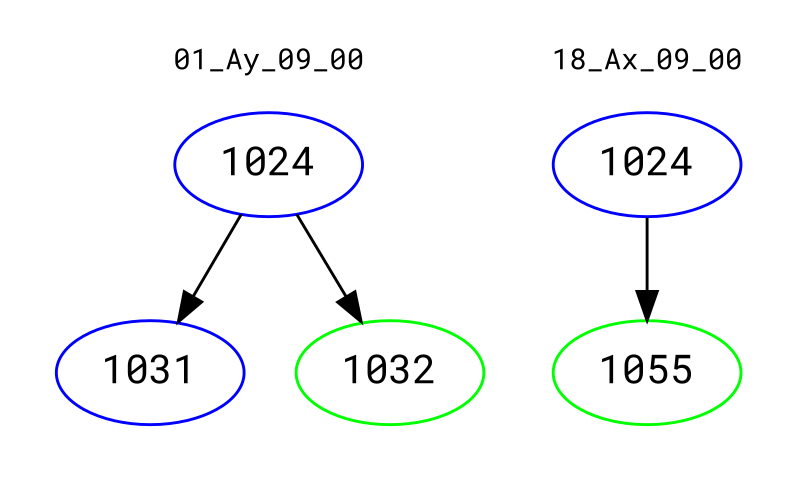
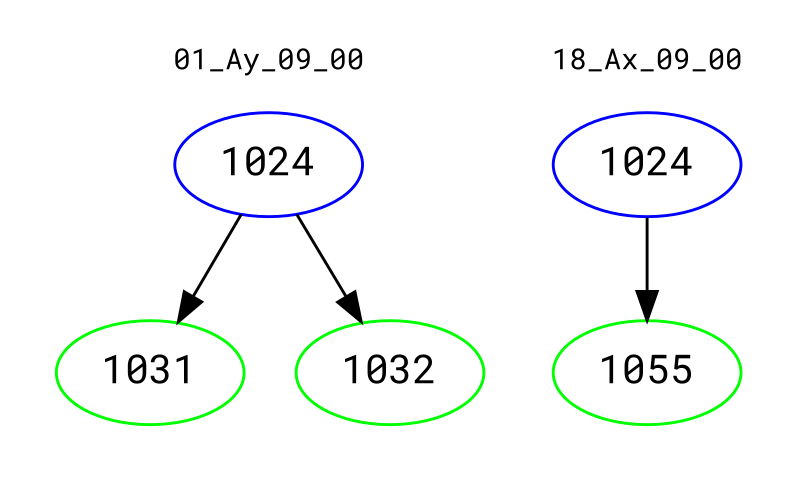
node "1031": color blue -> green
